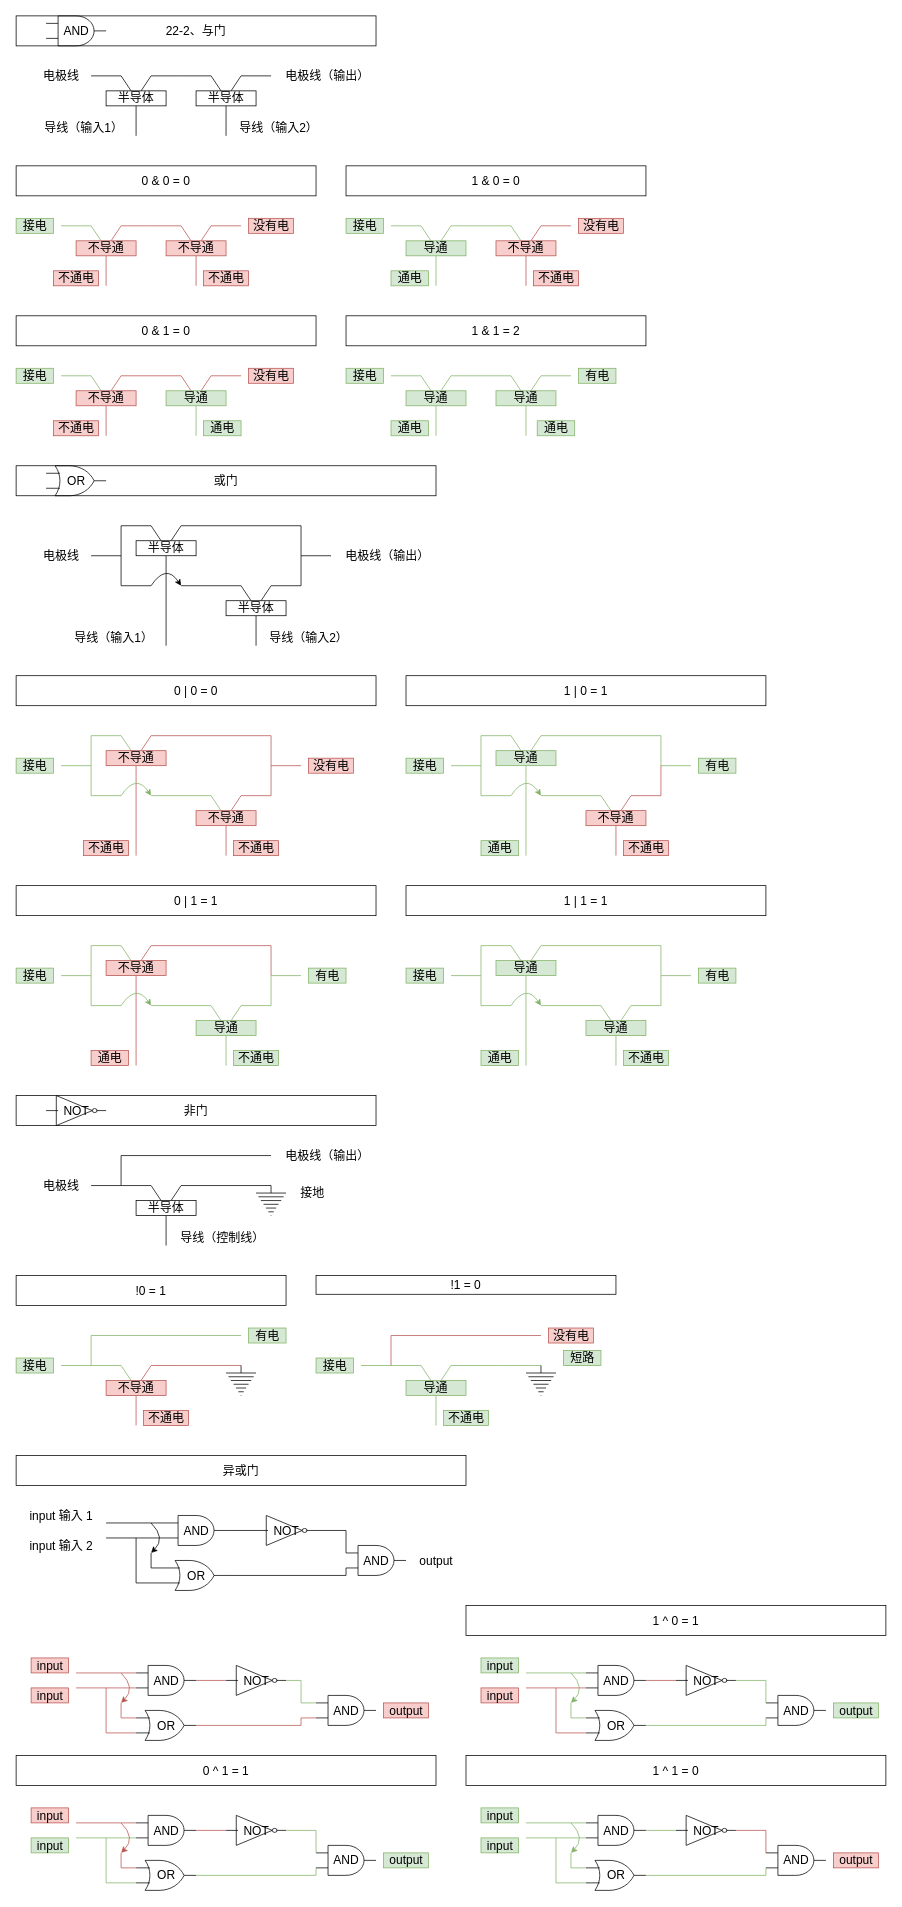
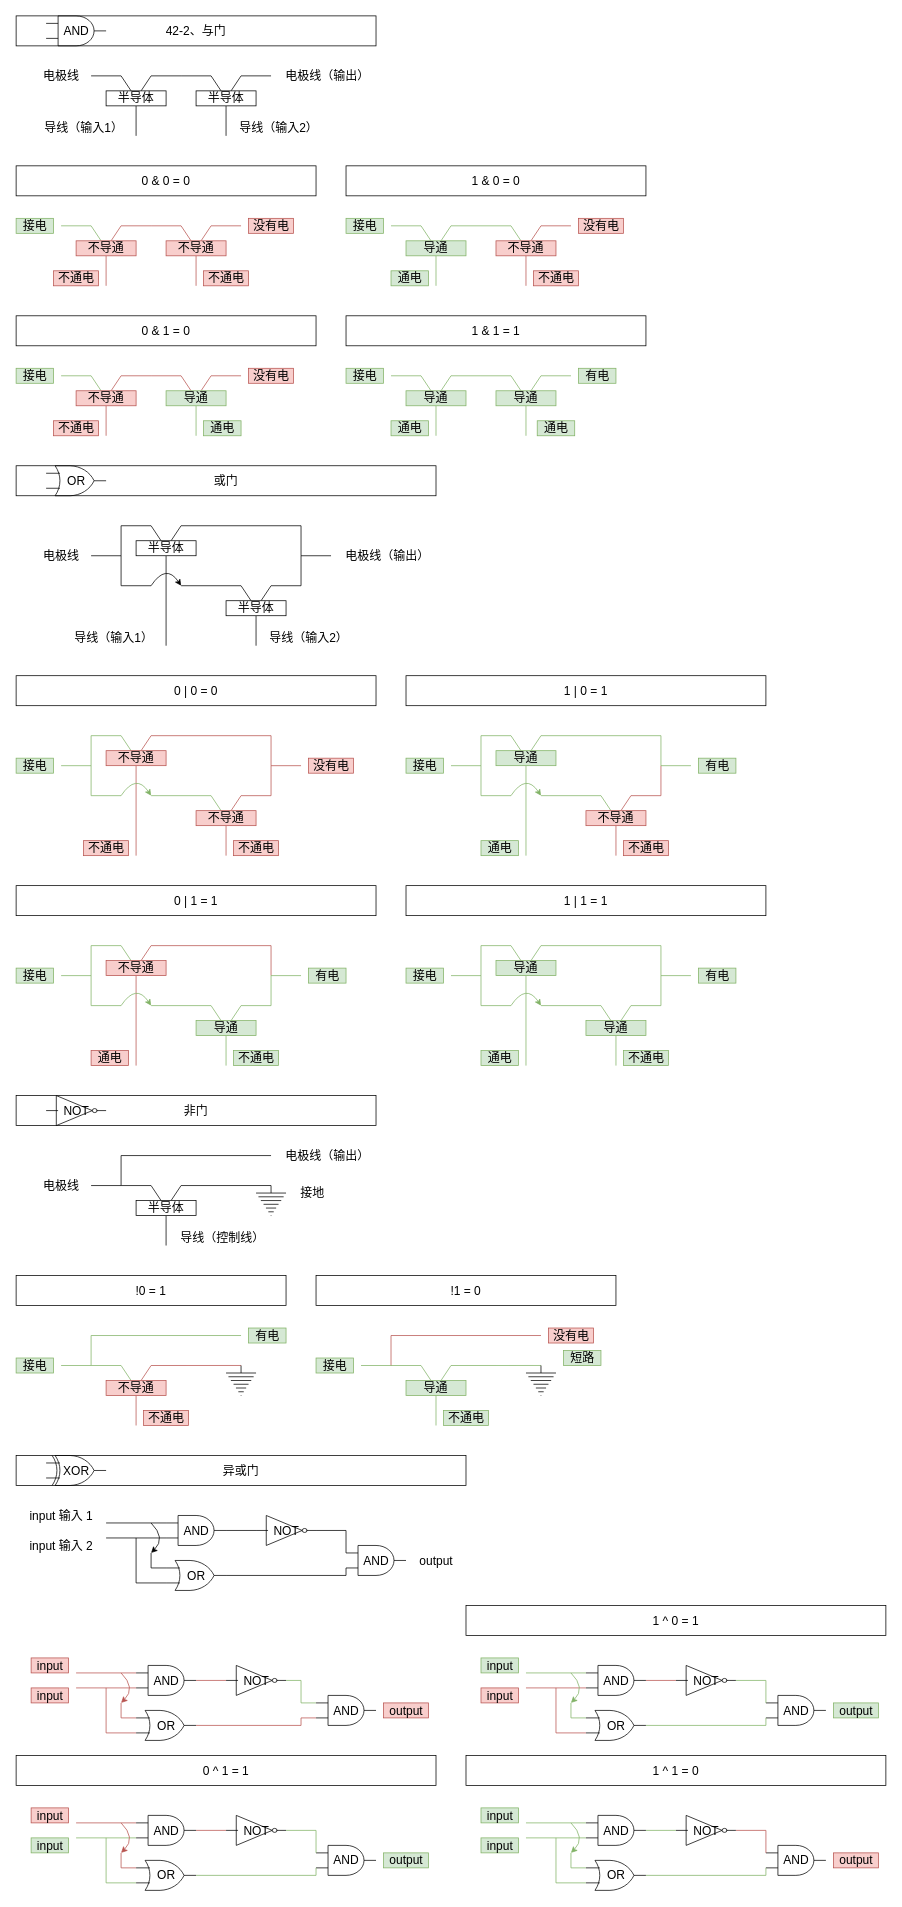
node "22-2、与门": label "22-2、与门" -> "42-2、与门"
node "1 & 1 = 2": label "1 & 1 = 2" -> "1 & 1 = 1"
node "!1 = 0": size 300x19 -> 300x30
node "XOR": added
